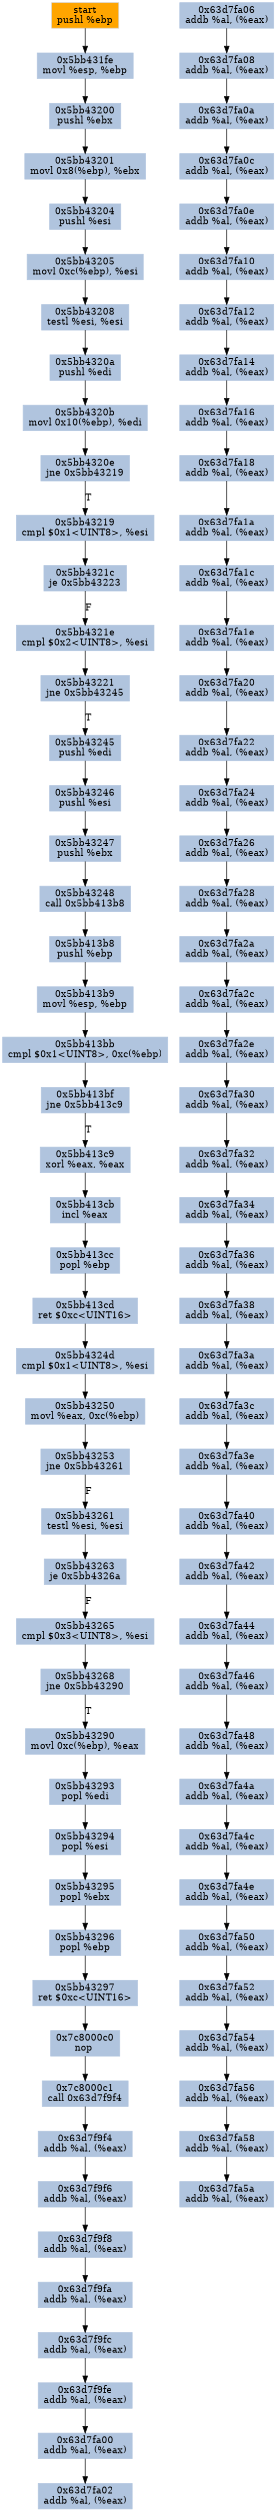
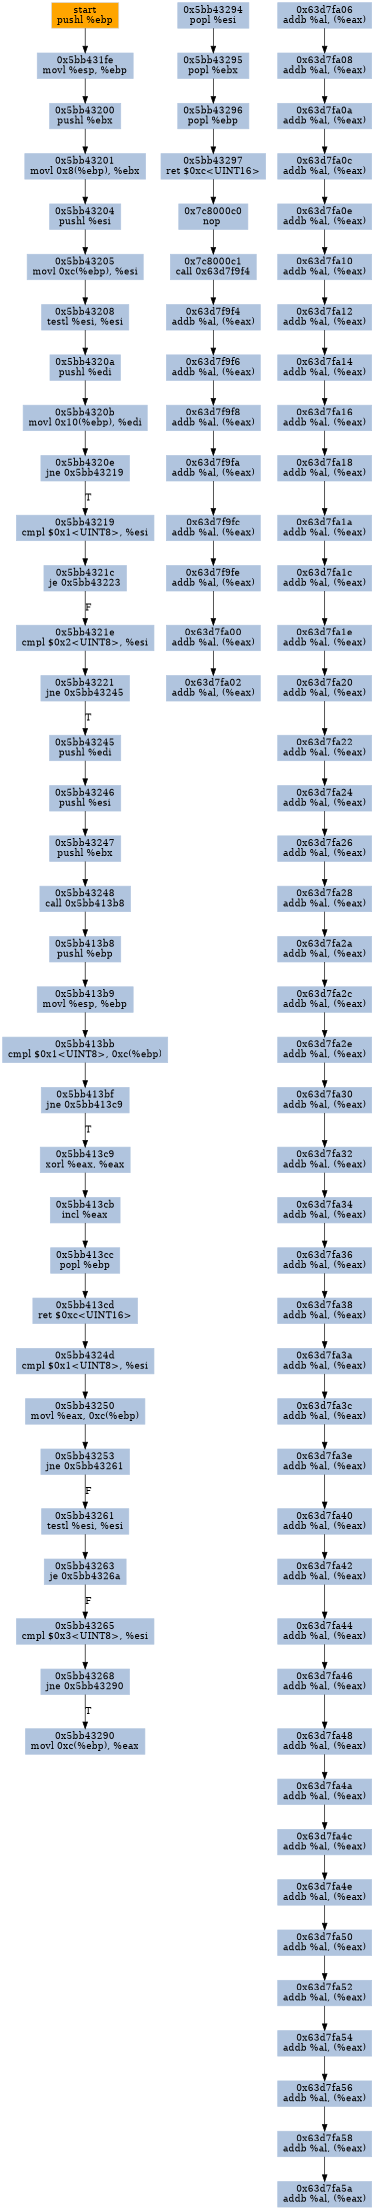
node "0x5bb43293 popl %edi": removed
